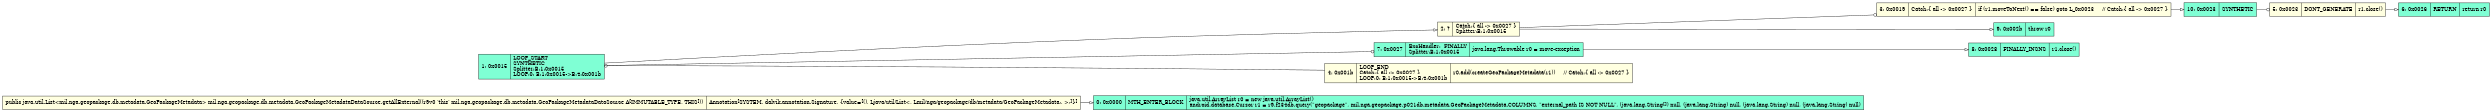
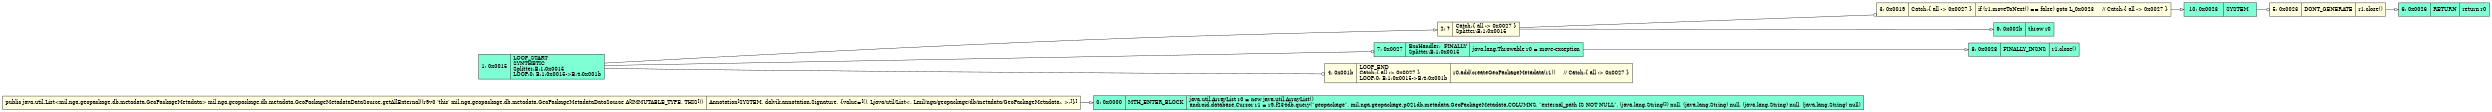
node "10: 0x0023": text "SYNTHETIC" -> "SYSTEM"
edge "4: 0x001b" -> "1: 0x0015": reversed
